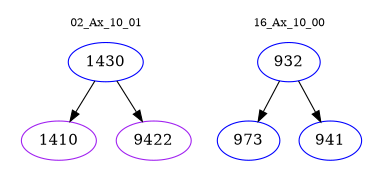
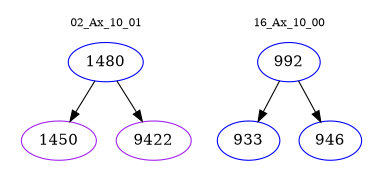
node "1430": label "1430" -> "1480"
node "932": label "932" -> "992"
node "1410": label "1410" -> "1450"
node "973": label "973" -> "933"
node "941": label "941" -> "946"
